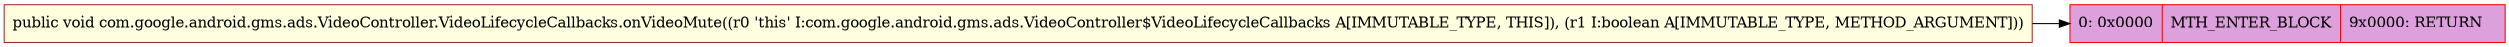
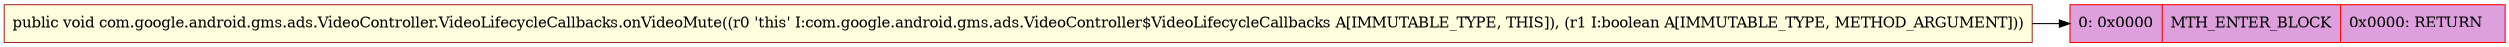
node "0: 0x0000": text "9x0000: RETURN" -> "0x0000: RETURN"
